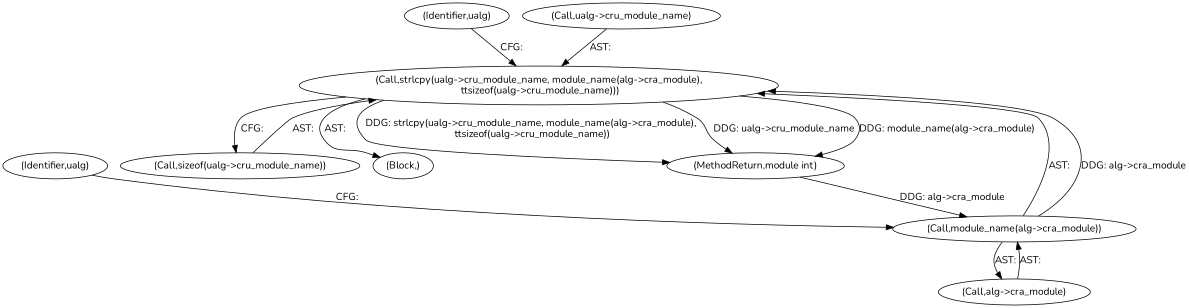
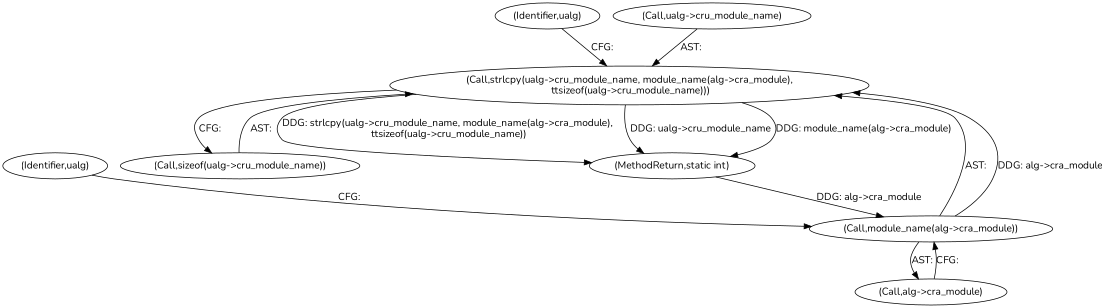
node "(Block,)": removed
node "(MethodReturn,module int)": label "(MethodReturn,module int)" -> "(MethodReturn,static int)"
edge "(Call,alg->cra_module)" -> "(Call,module_name(alg->cra_module))": label "AST: " -> "CFG: "
